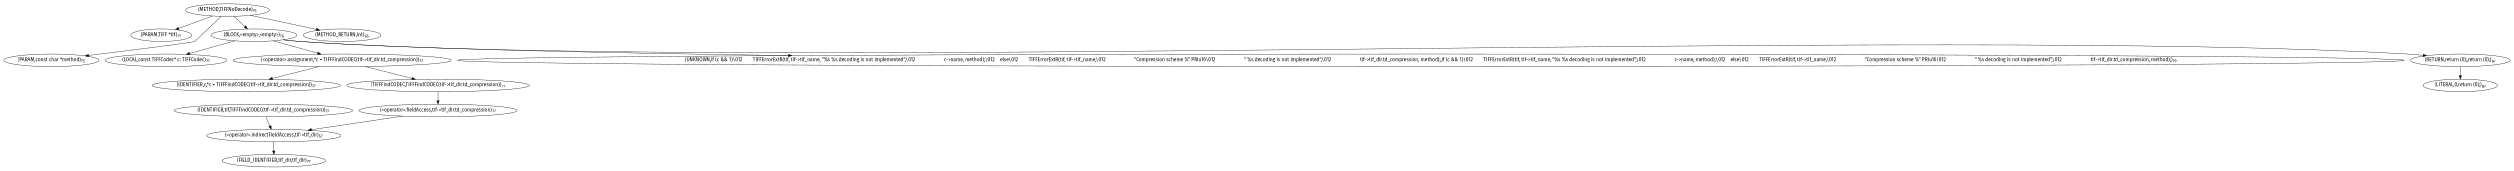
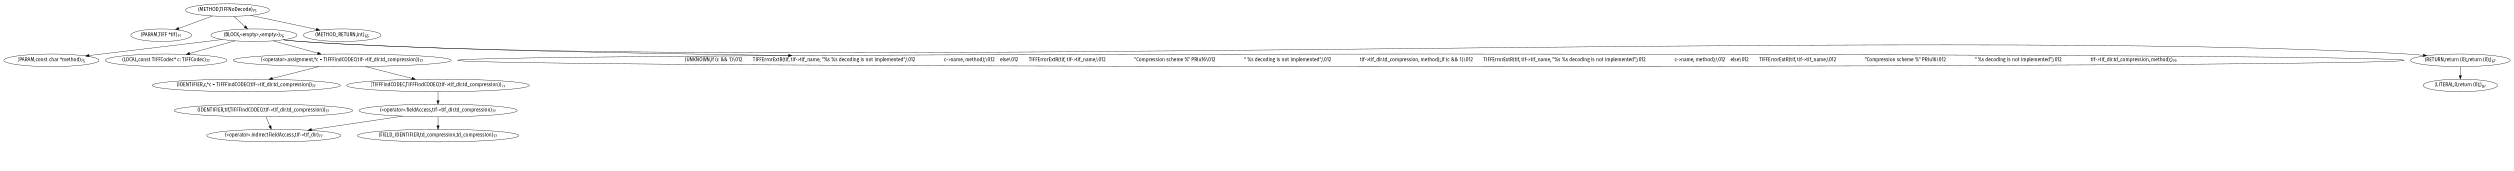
edge "(METHOD,TIFFNoDecode)" -> "(PARAM,const char *method)": now "(BLOCK,<empty>,<empty>)" -> "(PARAM,const char *method)"
node "(RETURN,return (0);,return (0);)": text "87" -> "67"
node "(<operator>.indirectFieldAccess,tif->tif_dir)": text "57" -> "77"
node "(FIELD_IDENTIFIER,td_compression,td_compression)": added
node "(FIELD_IDENTIFIER,tif_dir,tif_dir)": removed
